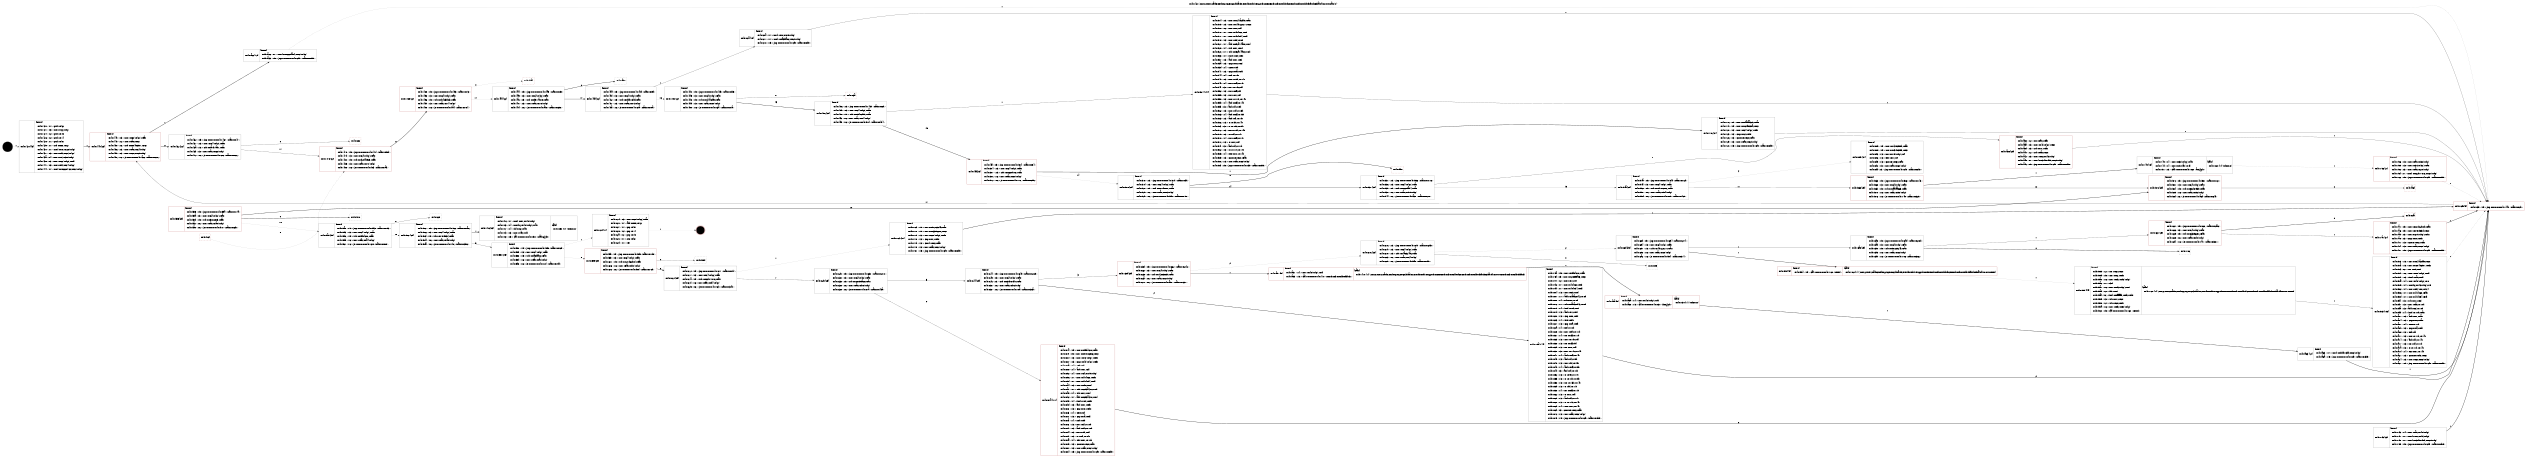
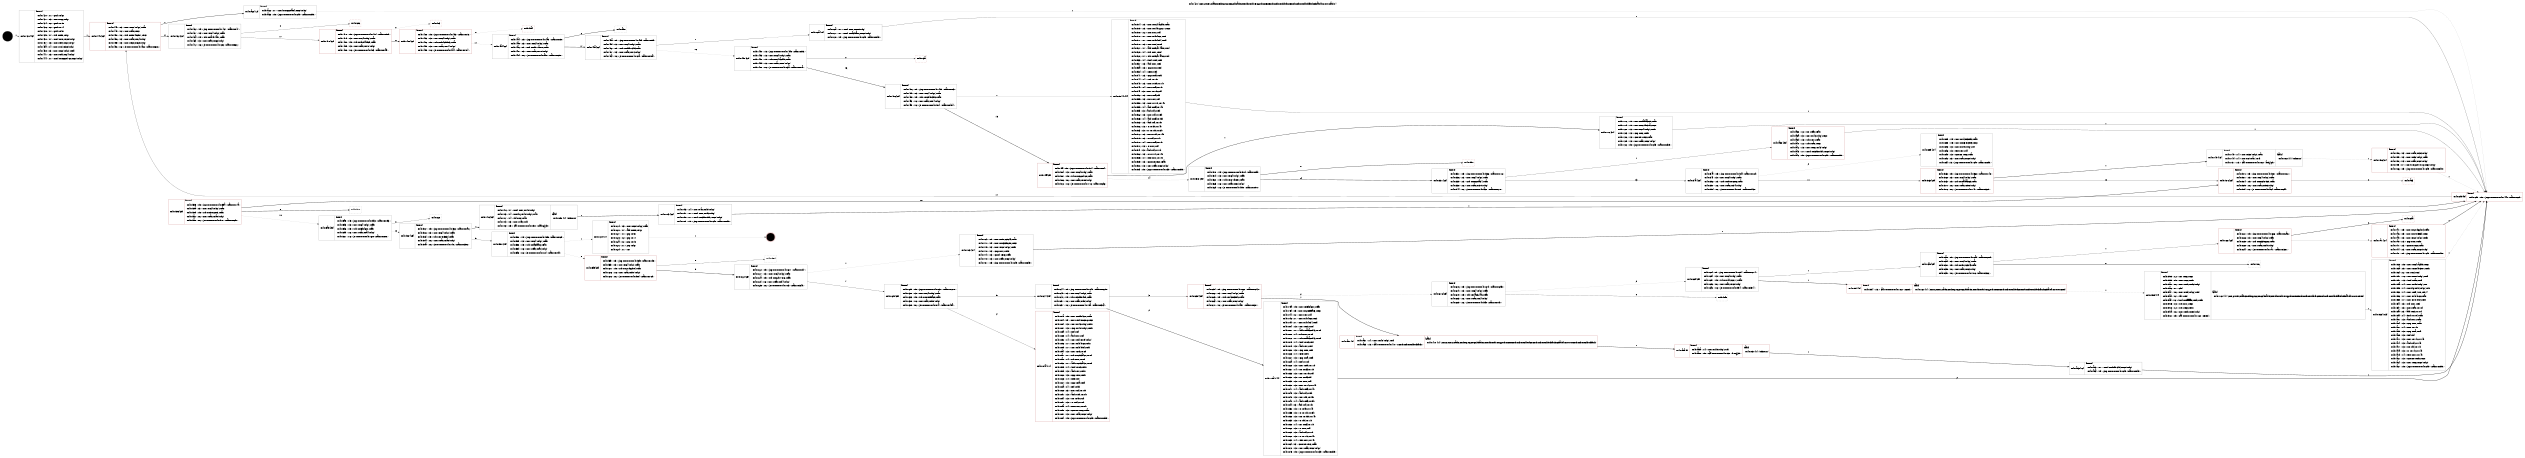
edge "0x4017bc [23]" -> "0x4017d3 [23]": added, label "1"
edge "0x401bcf" -> "0x401478 [22]": reversed
edge "0x40187a [111]" -> "0x401cd9 [5]": removed, label "2"
